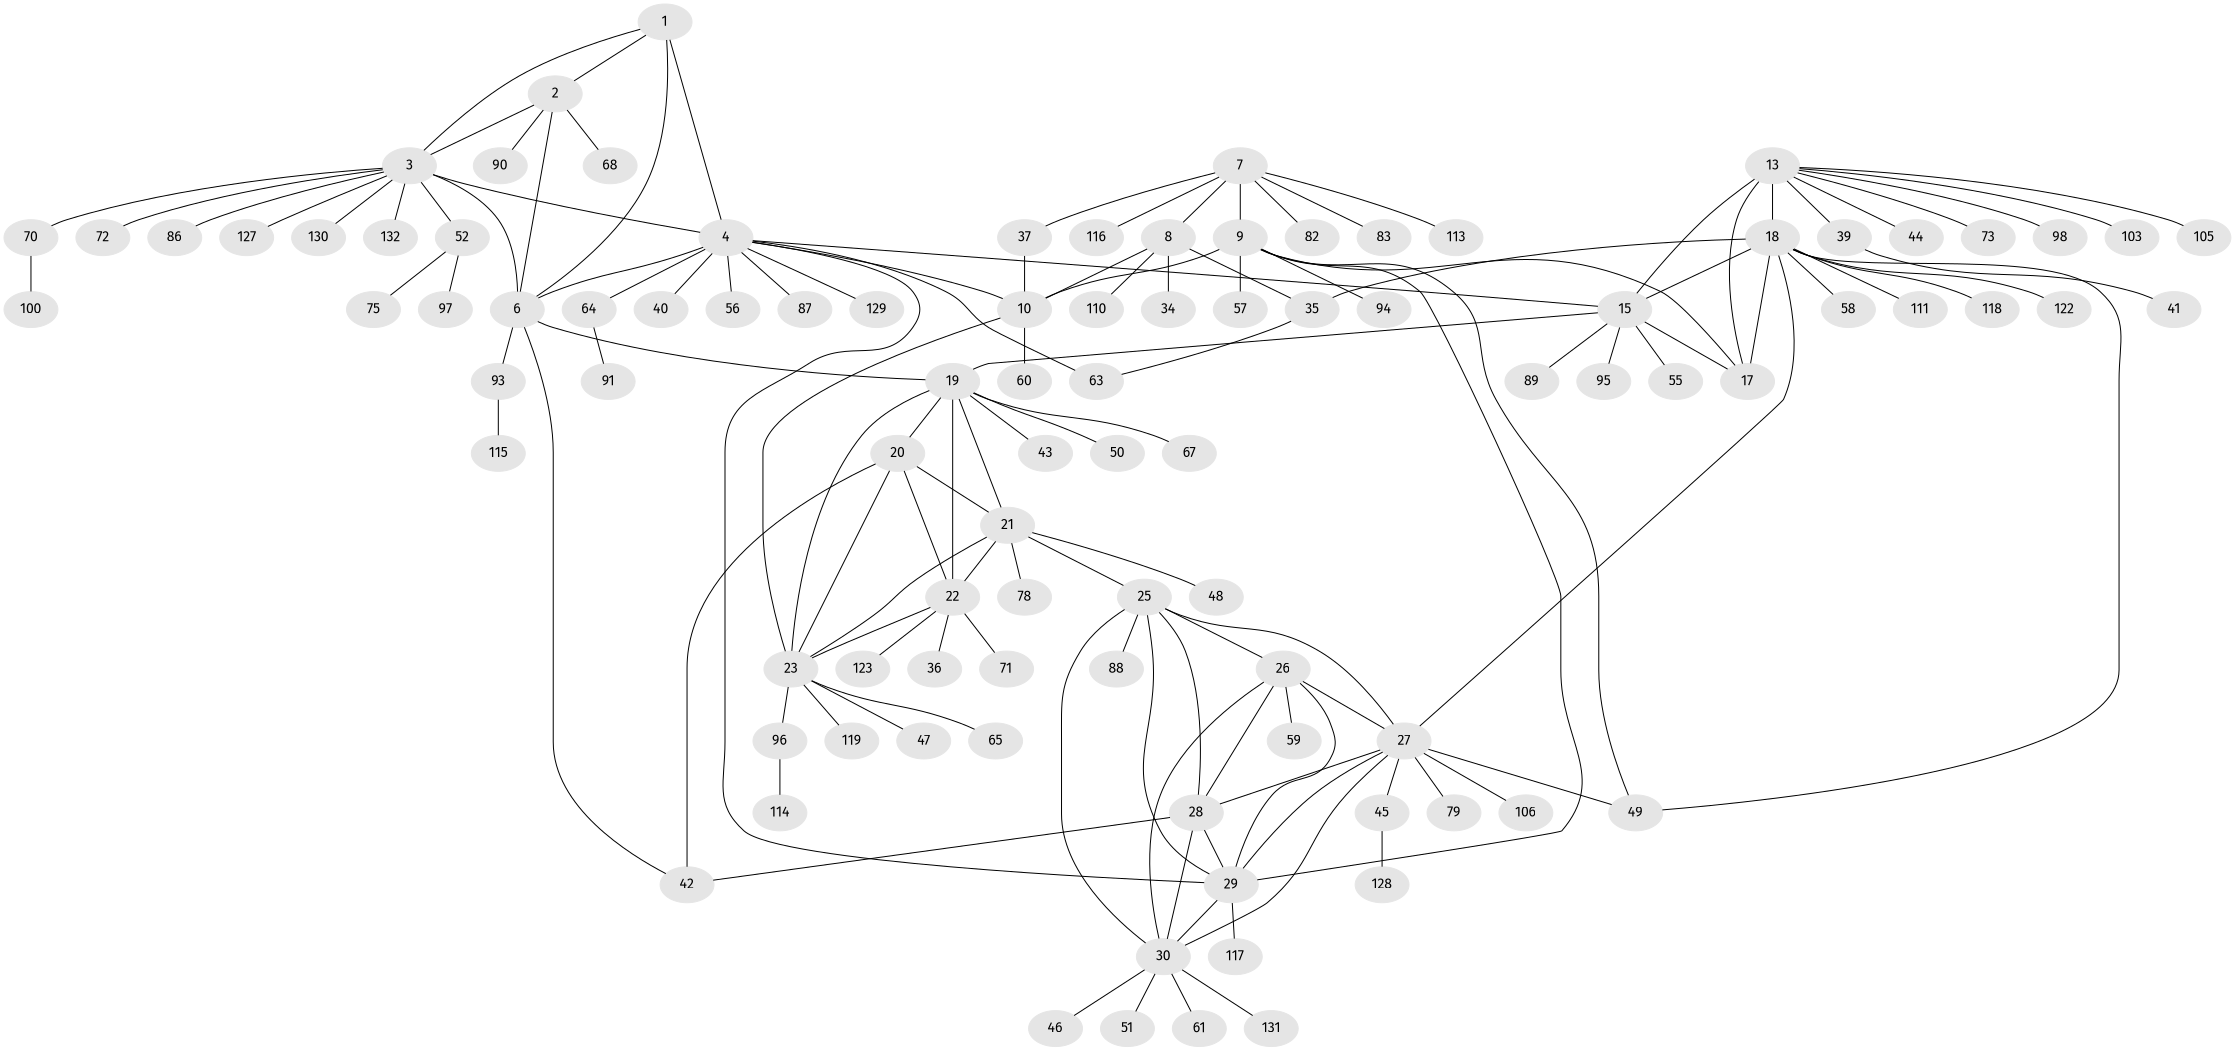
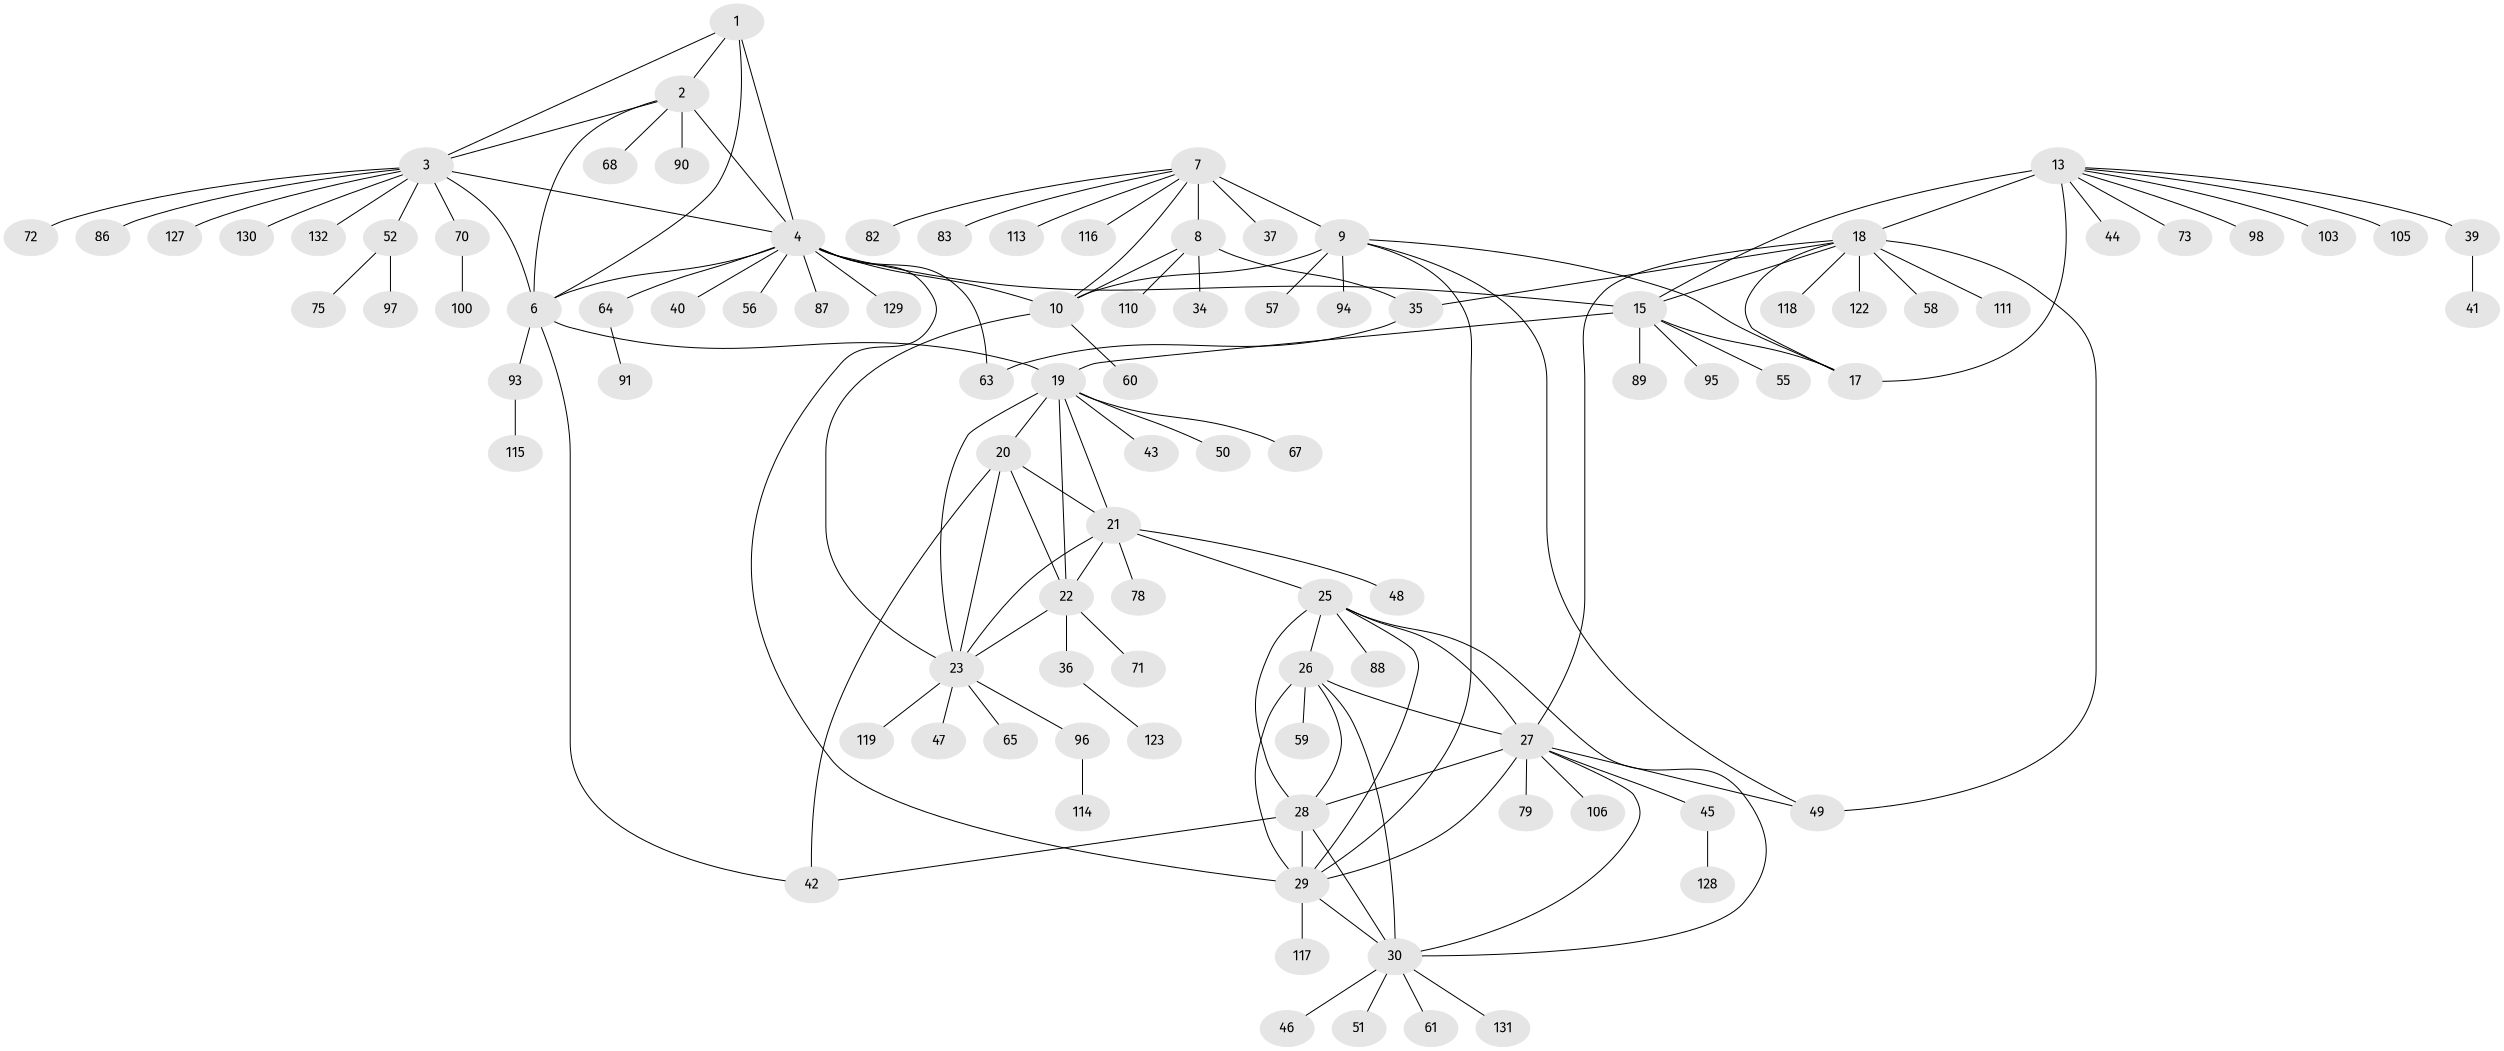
edge "2" -- "4": added
edge "37" -- "10": now "7" -- "10"
edge "22" -- "123": now "36" -- "123"
